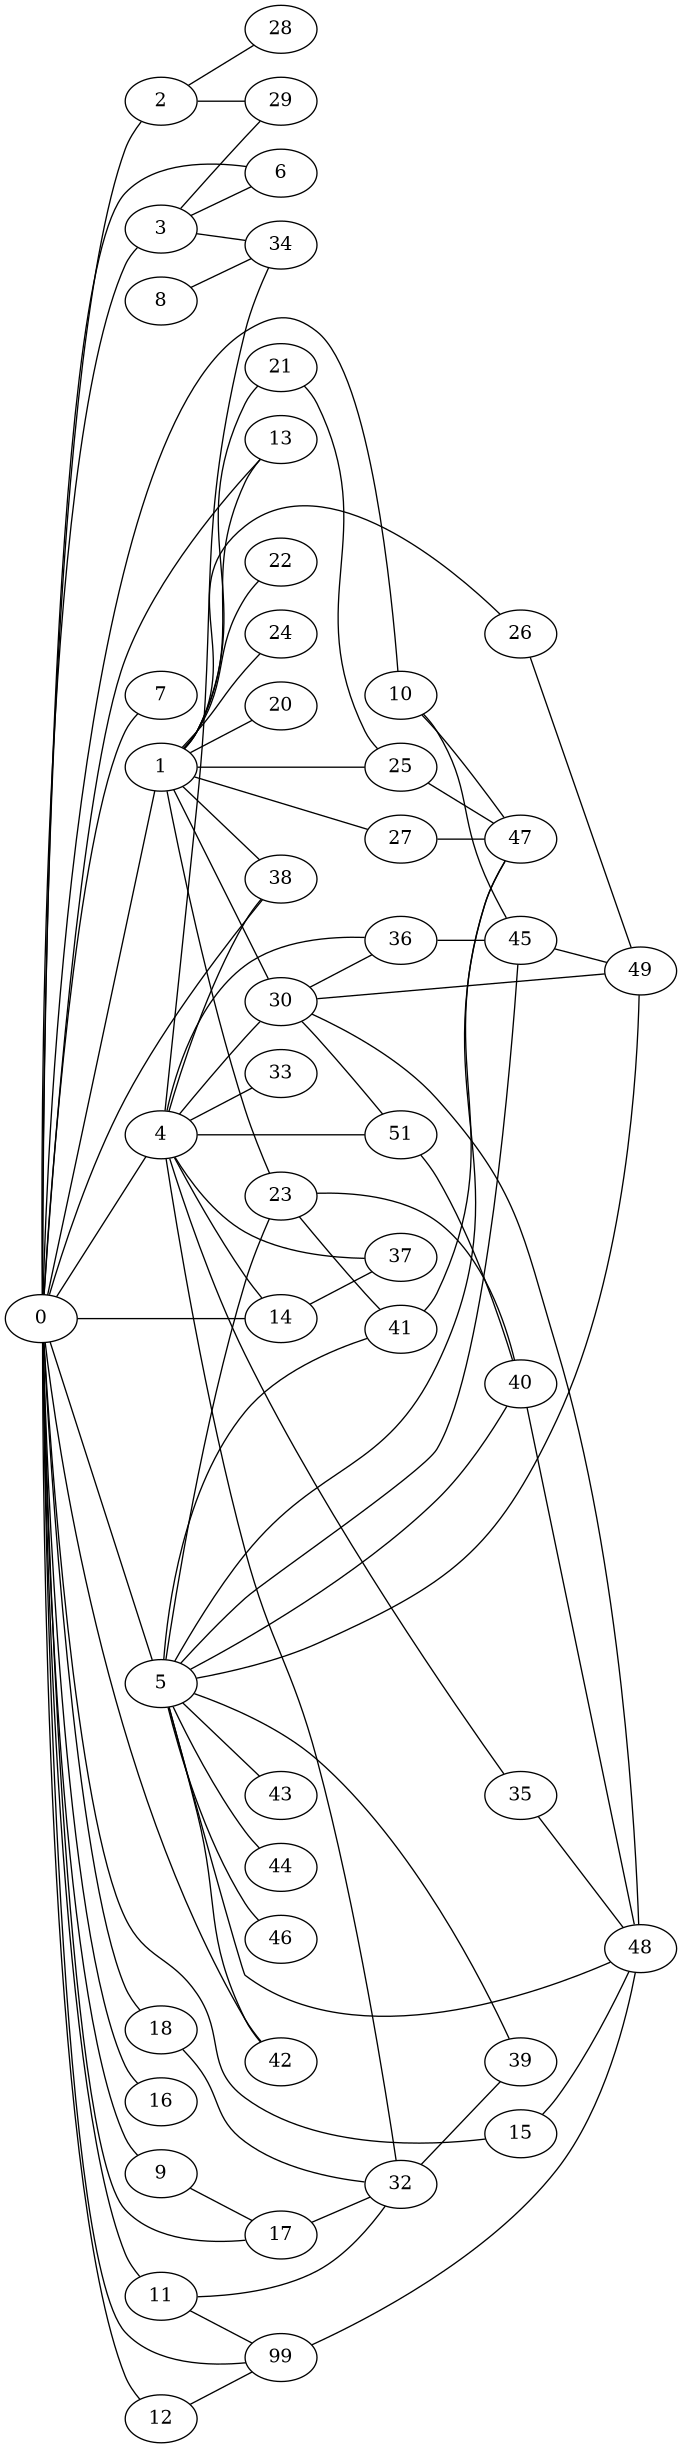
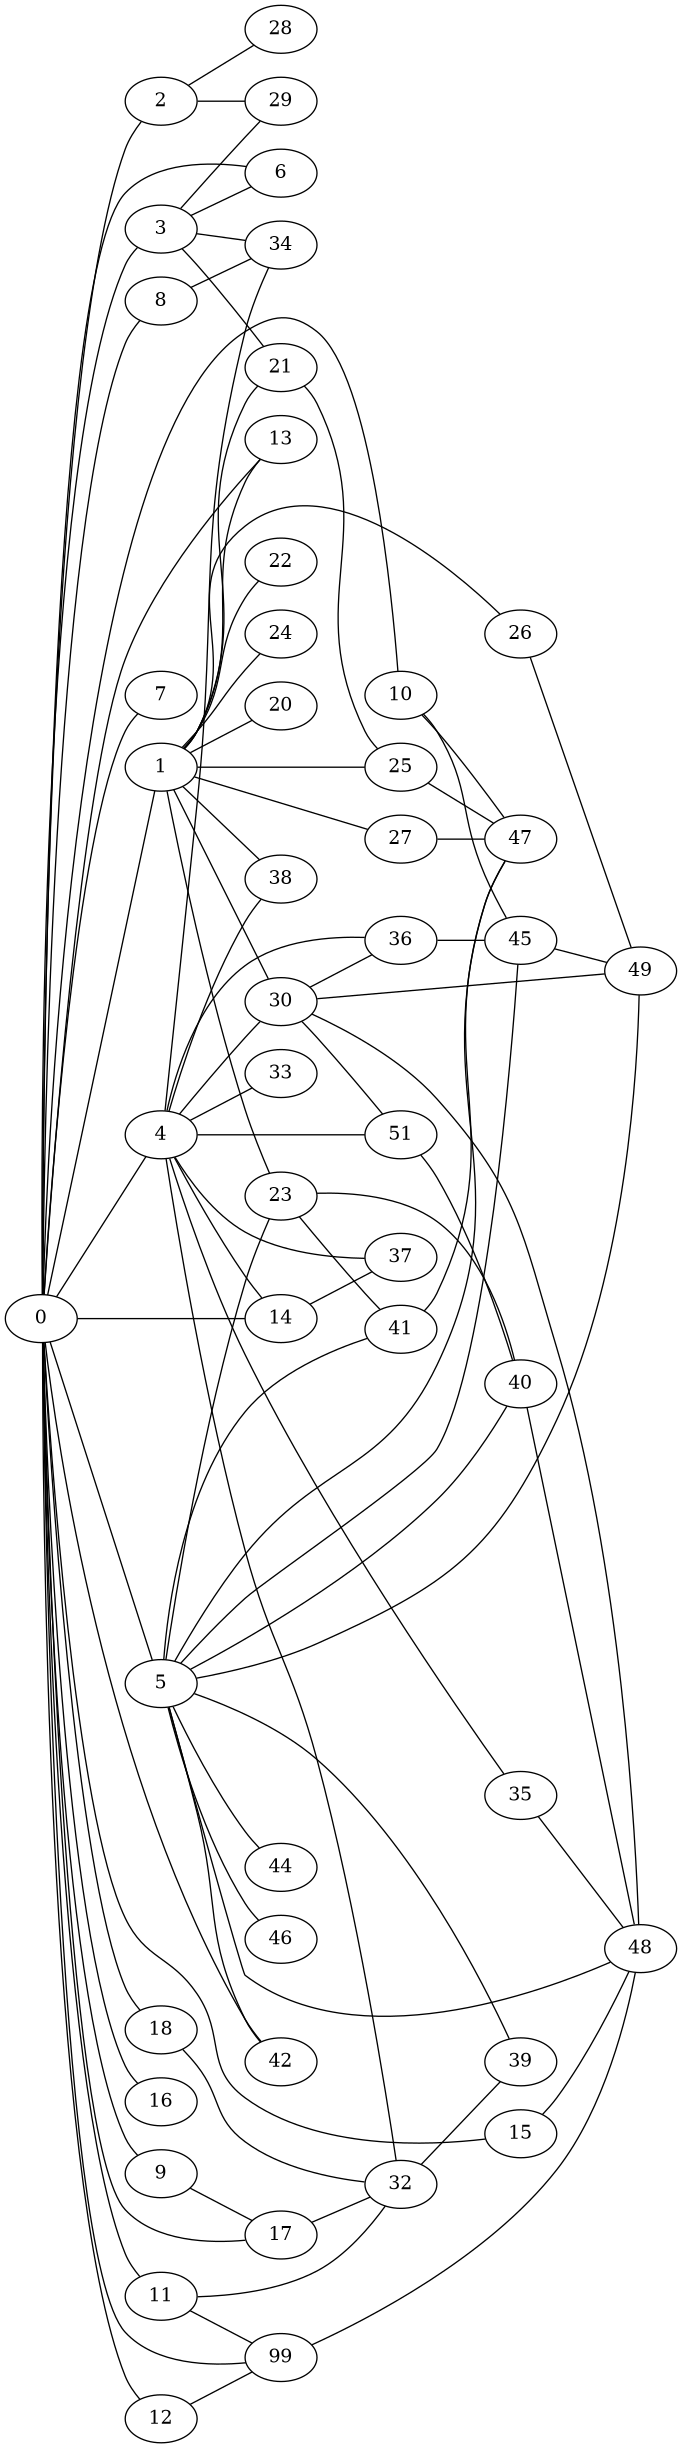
edge "3" -- "21": added
edge "38" -- "0": now "8" -- "0"
node "43": removed
